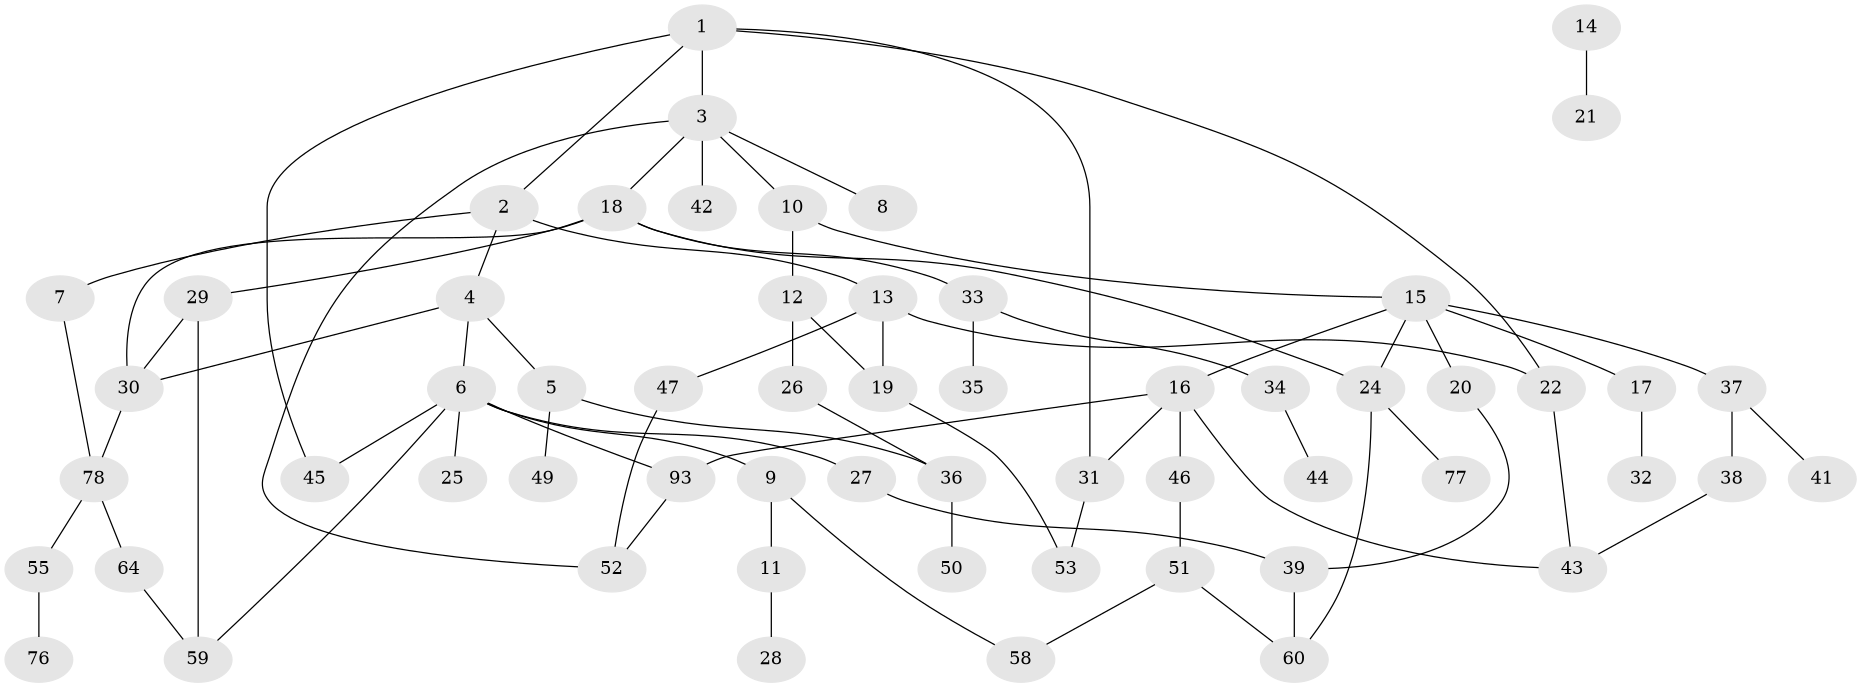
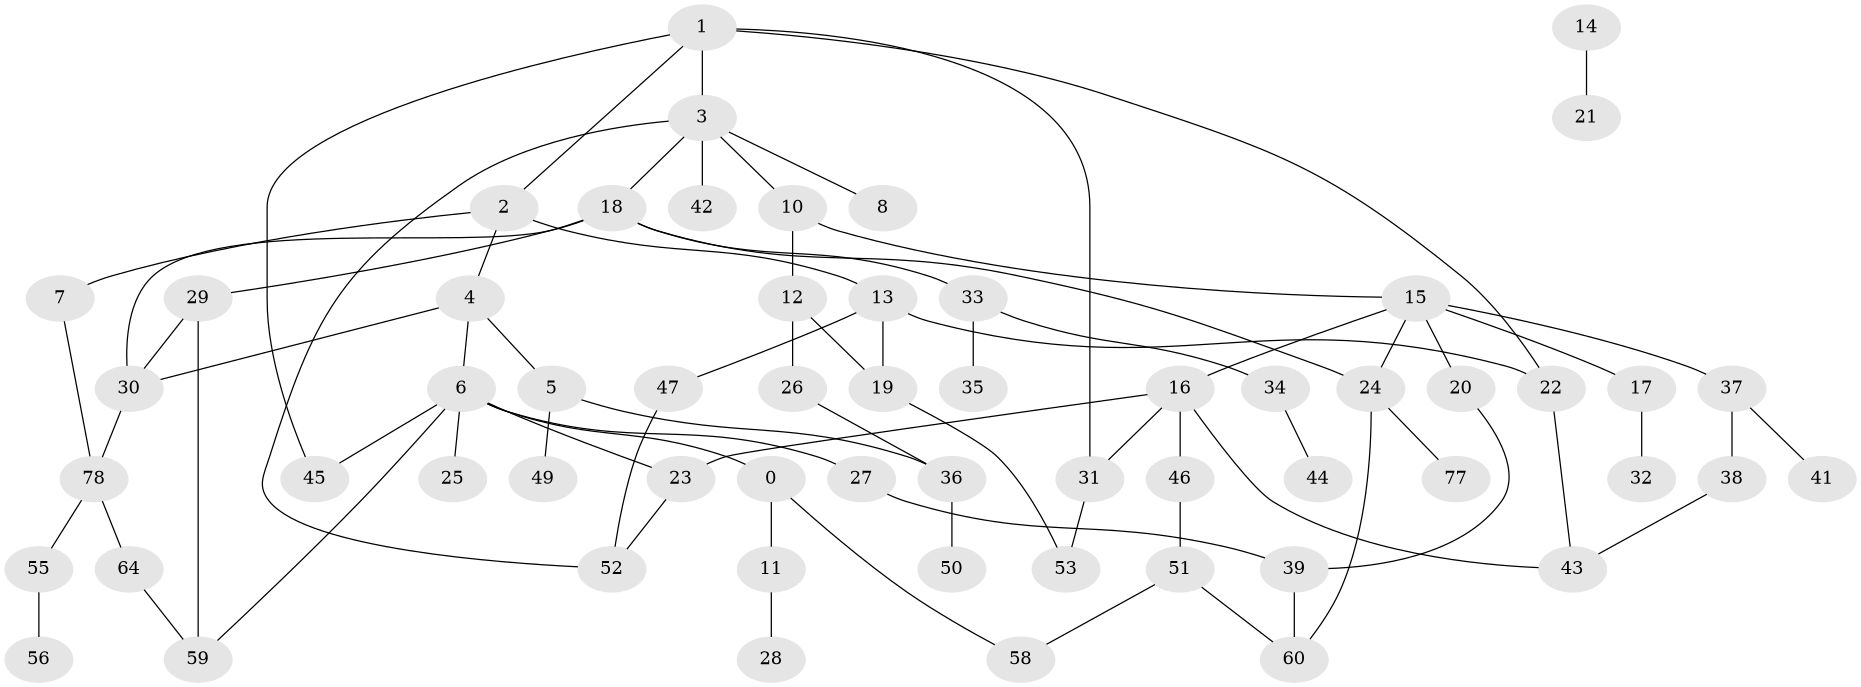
node "93": label "93" -> "23"
node "9": label "9" -> "0"
node "76": label "76" -> "56"
